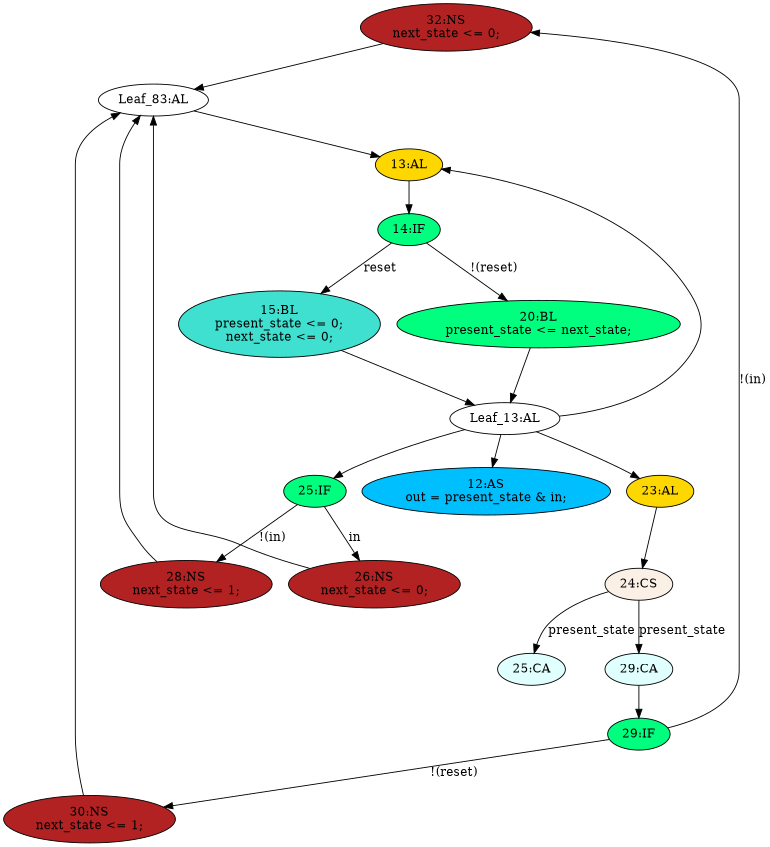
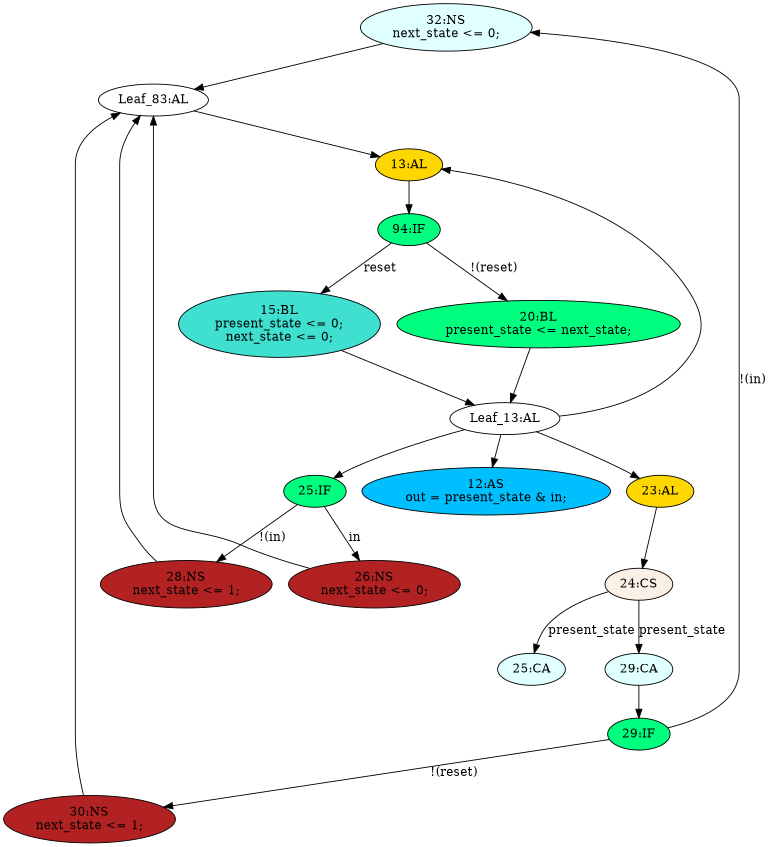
node "32:NS next_state <= 0;": fillcolor firebrick -> lightcyan
node "14:IF": label "14:IF" -> "94:IF"
